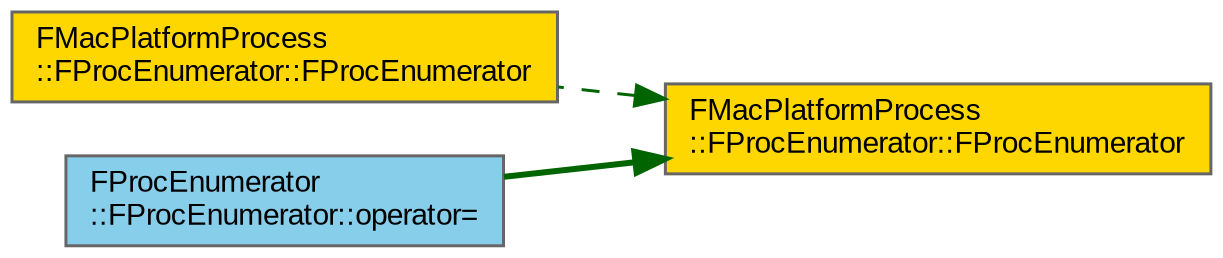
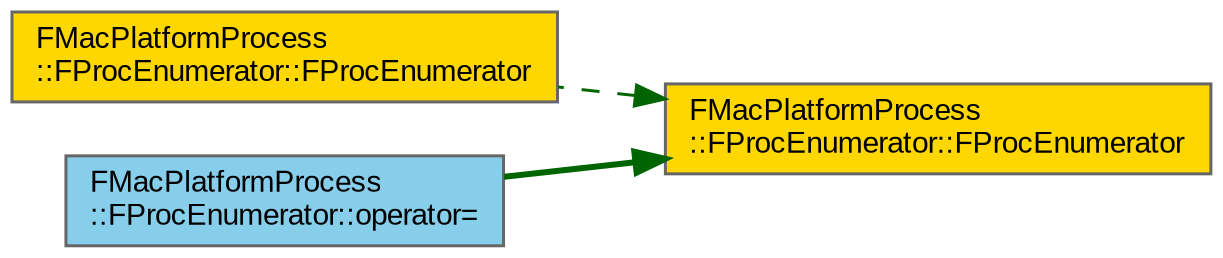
node "FProcEnumerator ::FProcEnumerator::operator=": label "FProcEnumerator ::FProcEnumerator::operator=" -> "FMacPlatformProcess ::FProcEnumerator::operator="
